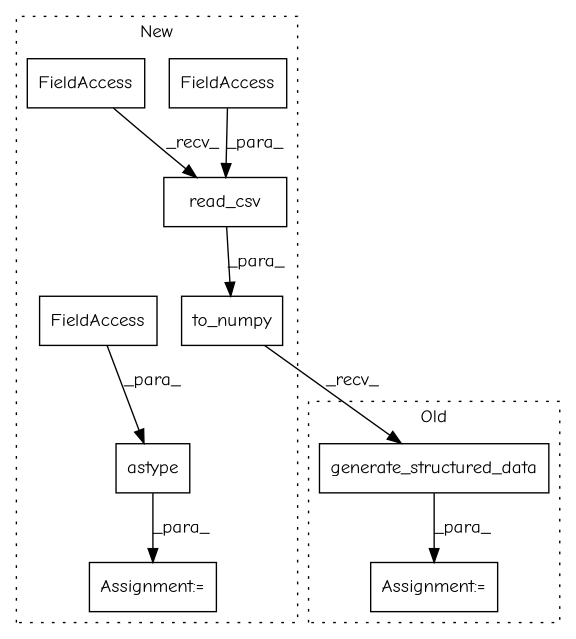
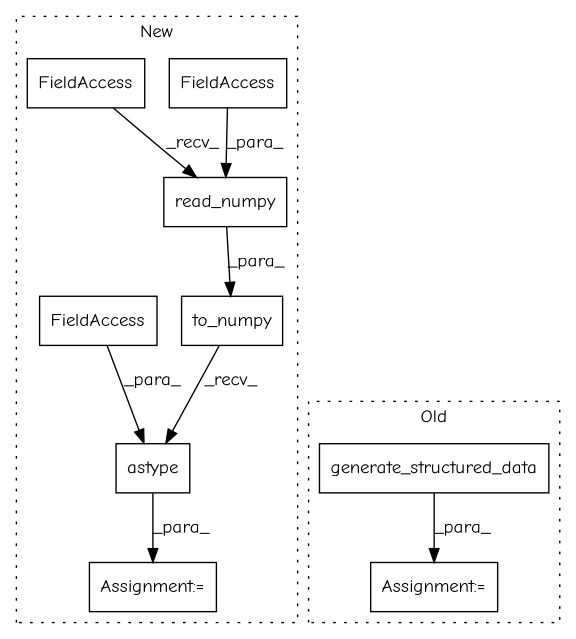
node "read_csv": label "read_csv" -> "read_numpy"
edge "to_numpy" -> "generate_structured_data": now "to_numpy" -> "astype"
